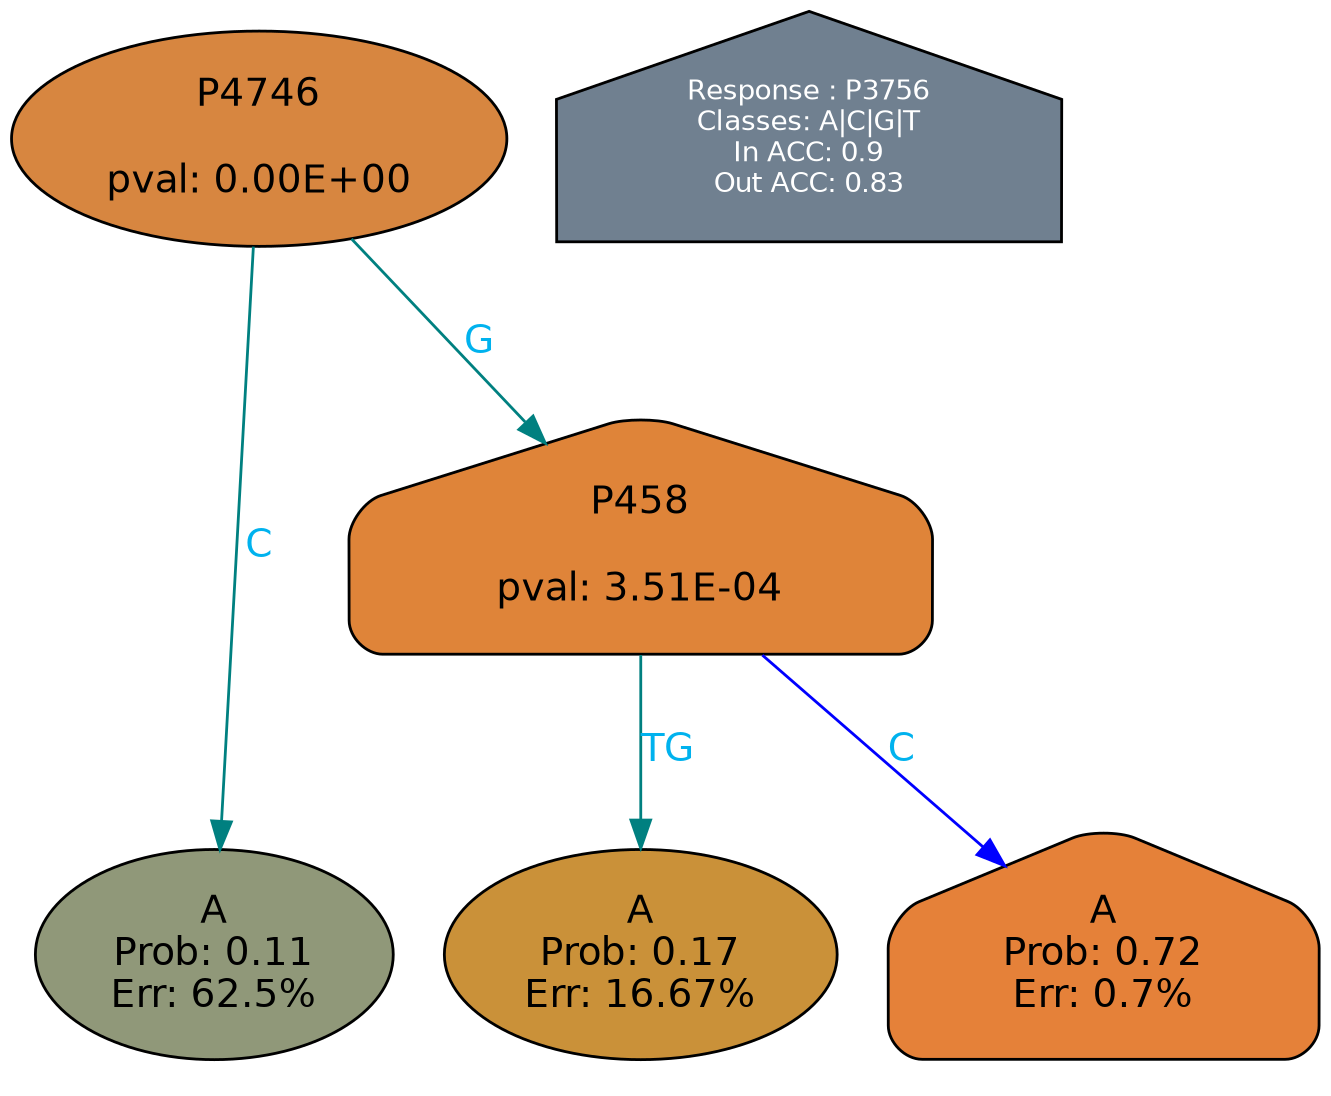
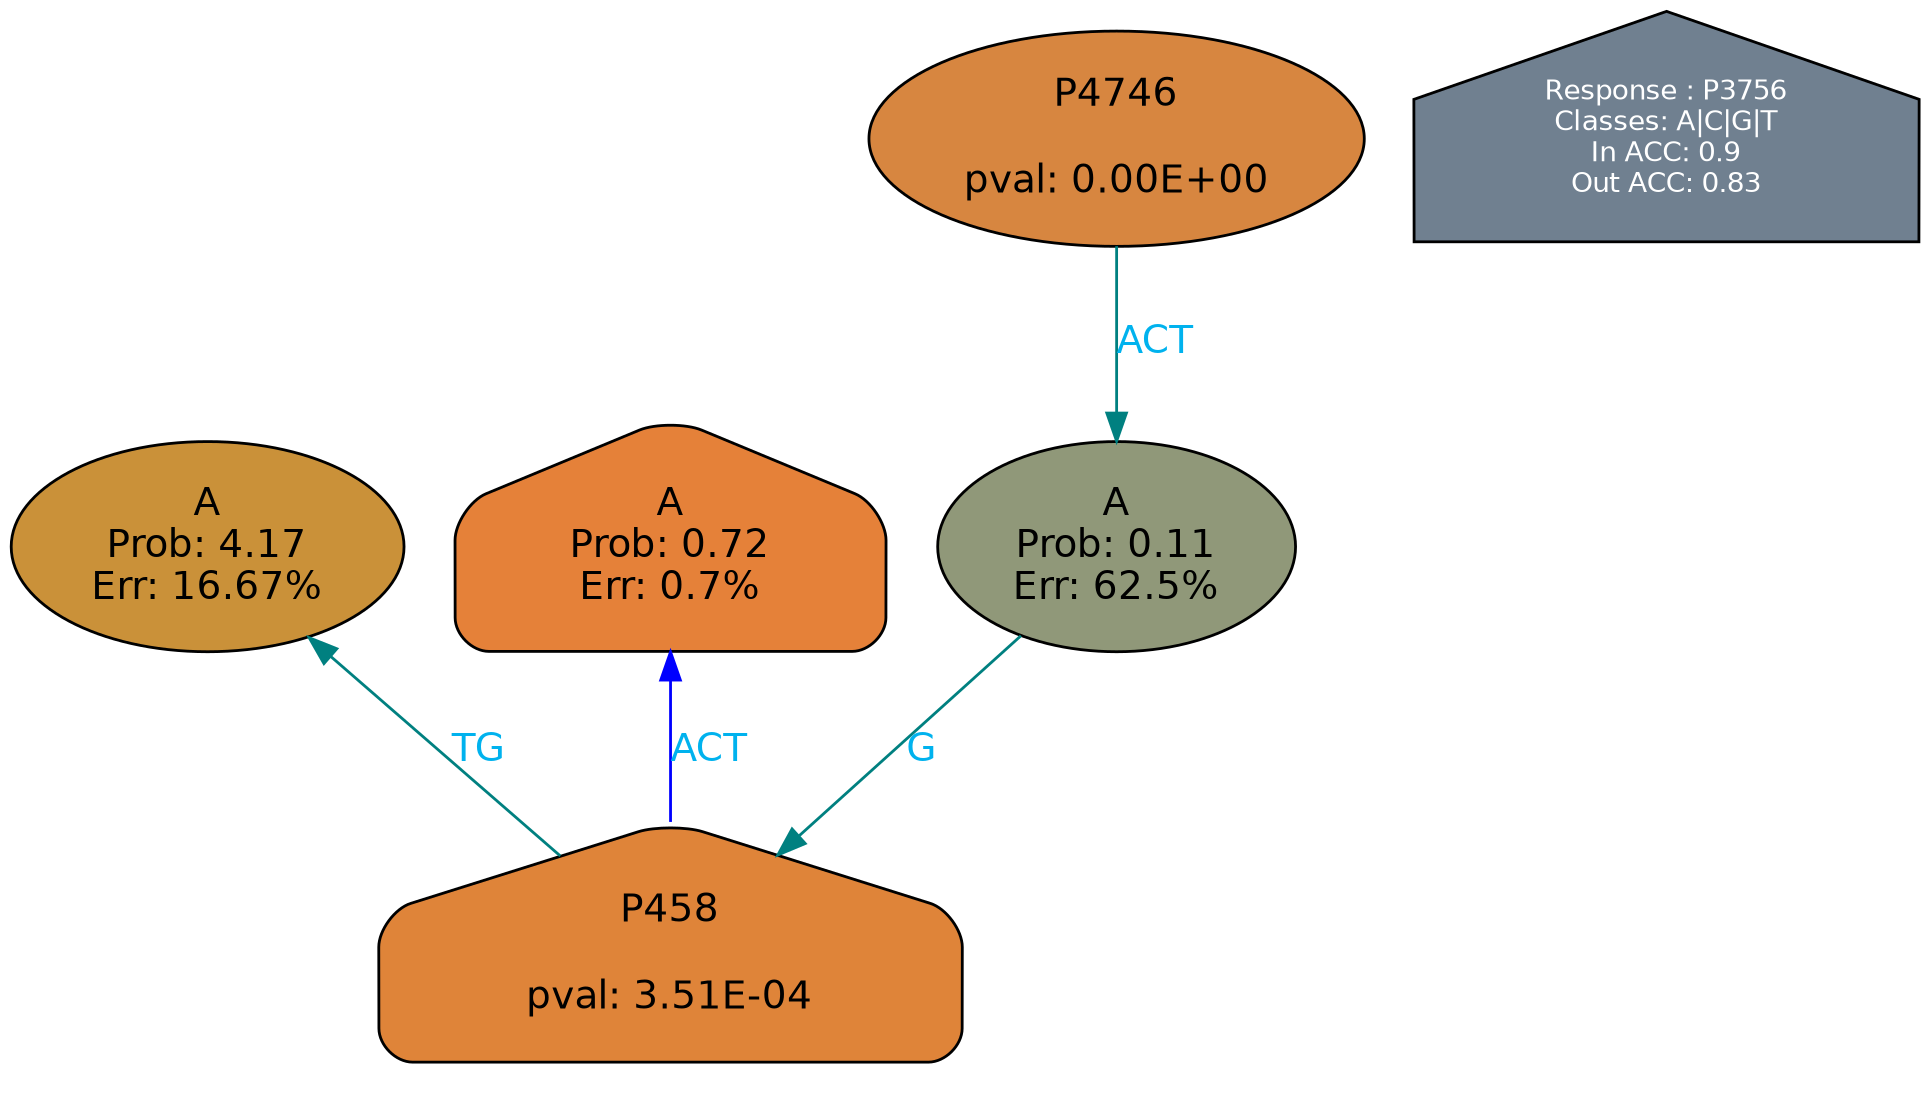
edge "P4746 pval: 0.00E+00" -> "P458 pval: 3.51E-04": now "A Prob: 0.11 Err: 62.5%" -> "P458 pval: 3.51E-04"
edge "P4746 pval: 0.00E+00" -> "A Prob: 0.11 Err: 62.5%": label "C" -> "ACT"
edge "P458 pval: 3.51E-04" -> "A Prob: 0.72 Err: 0.7%": label "C" -> "ACT"
node "A Prob: 0.17 Err: 16.67%": label "A Prob: 0.17 Err: 16.67%" -> "A Prob: 4.17 Err: 16.67%"
